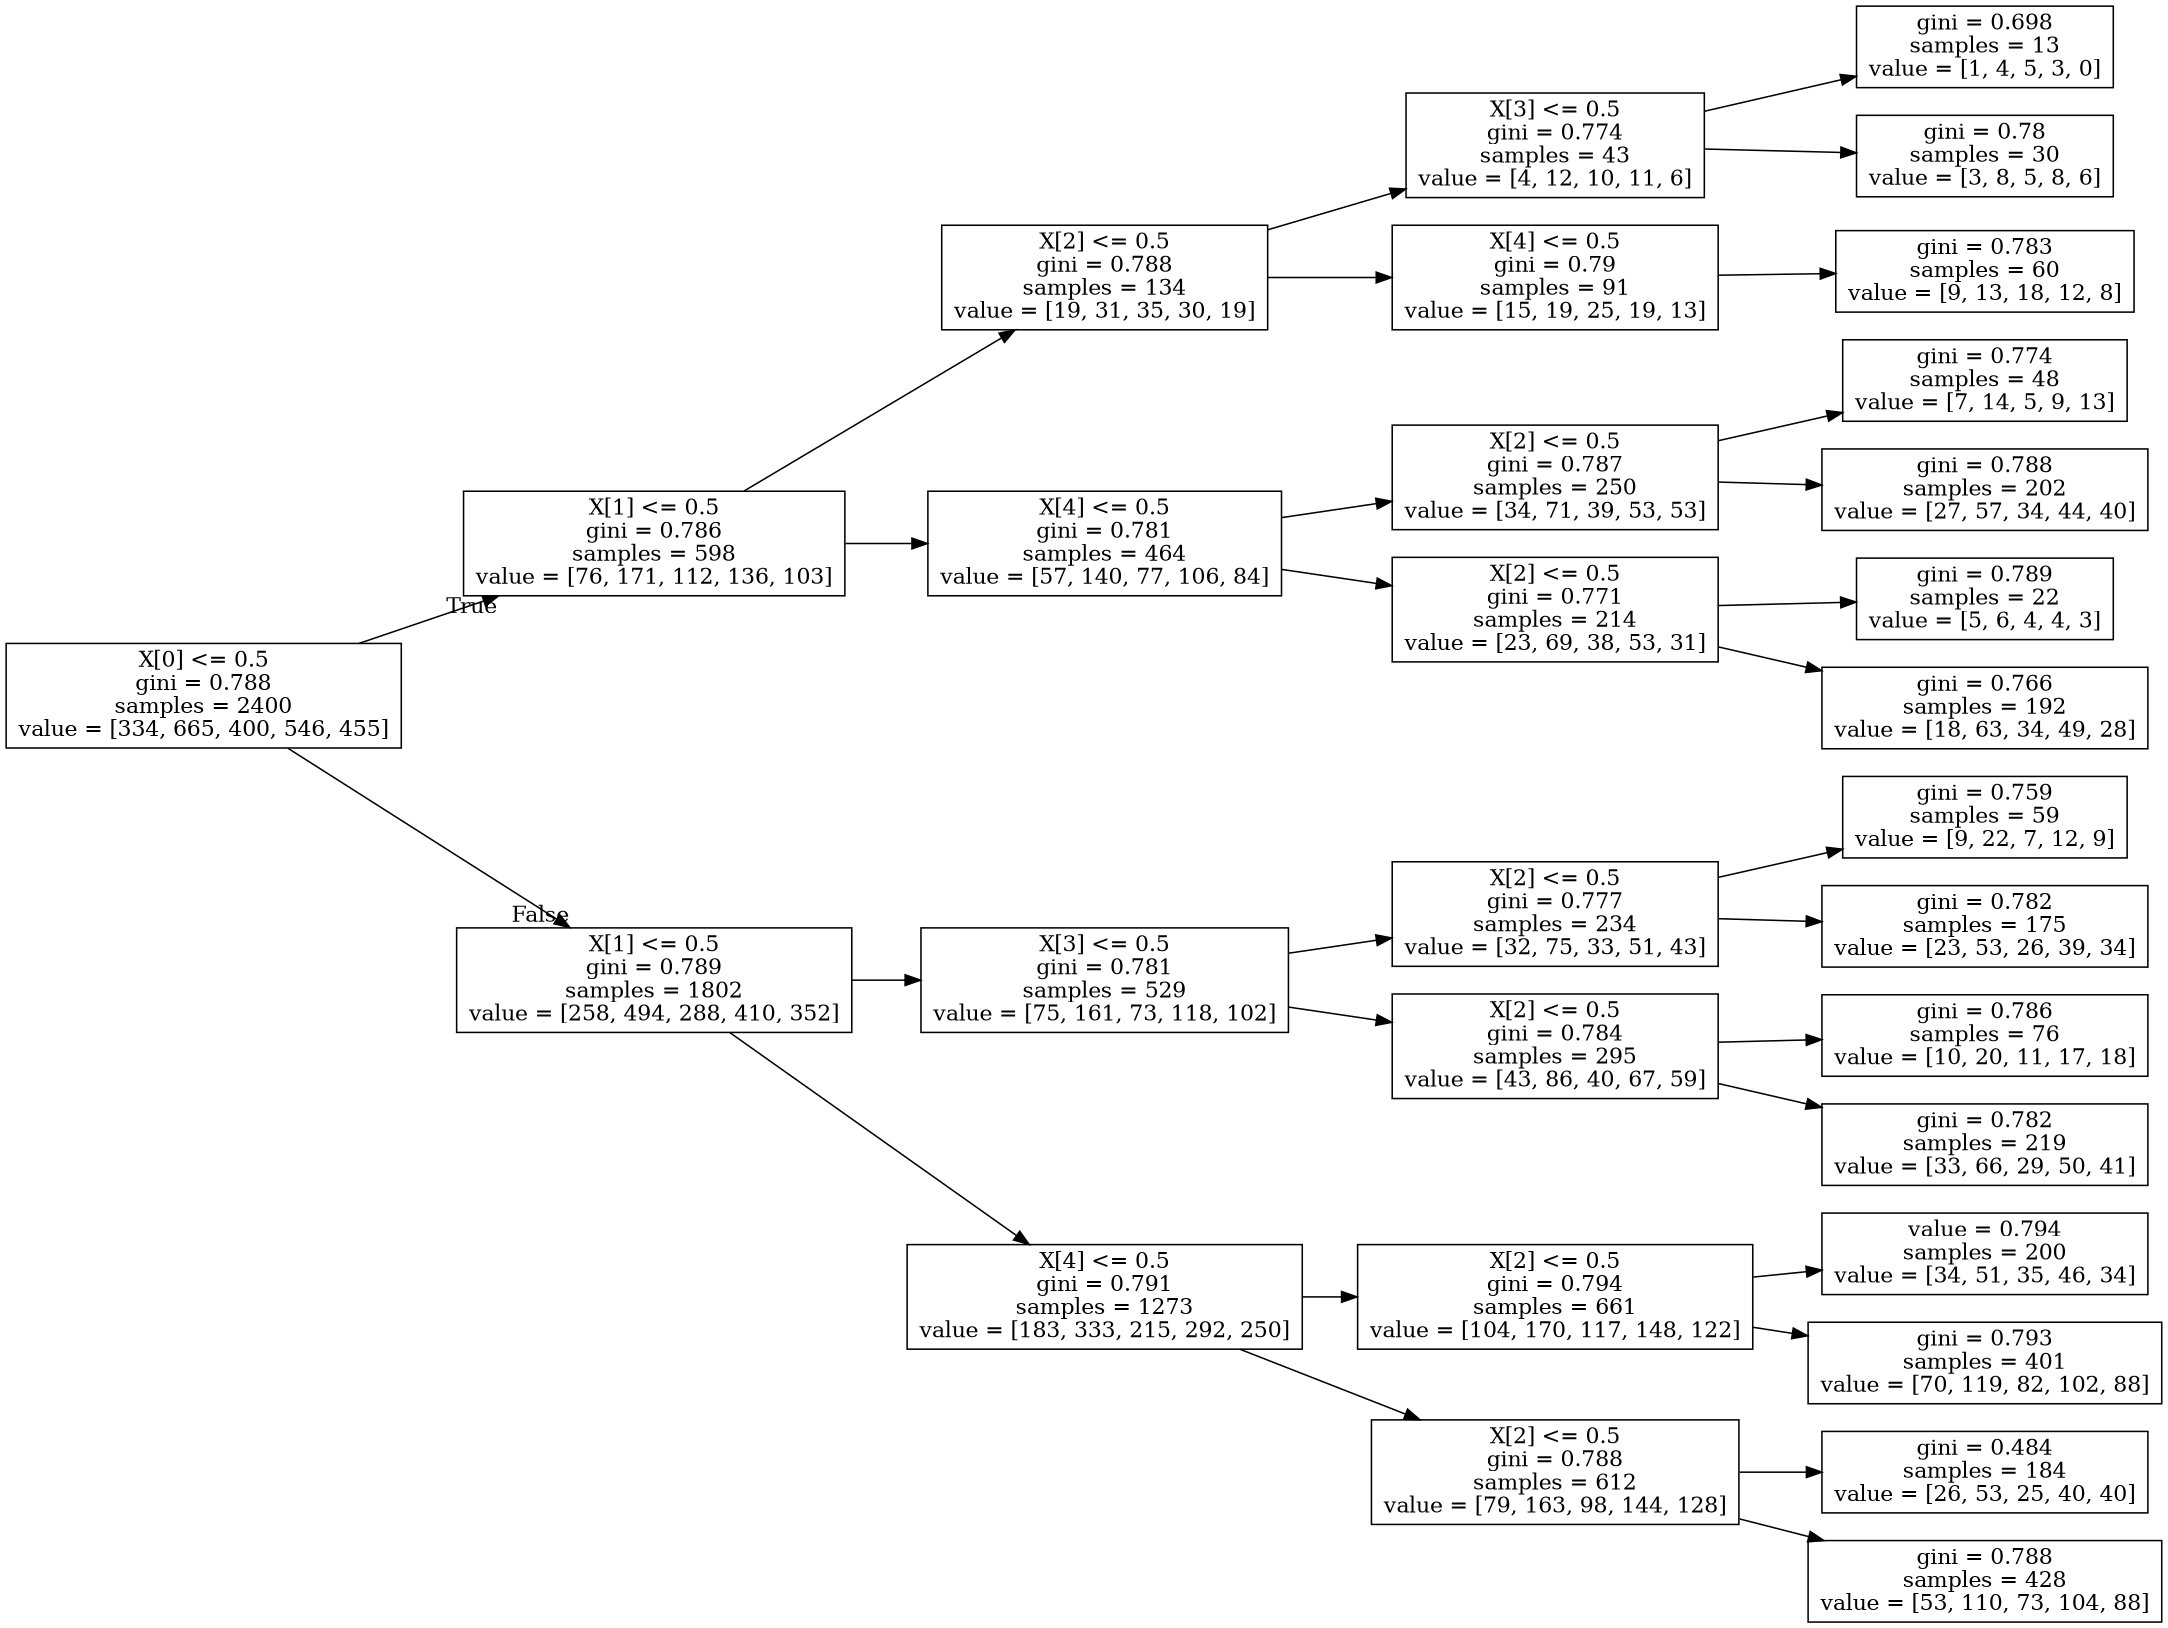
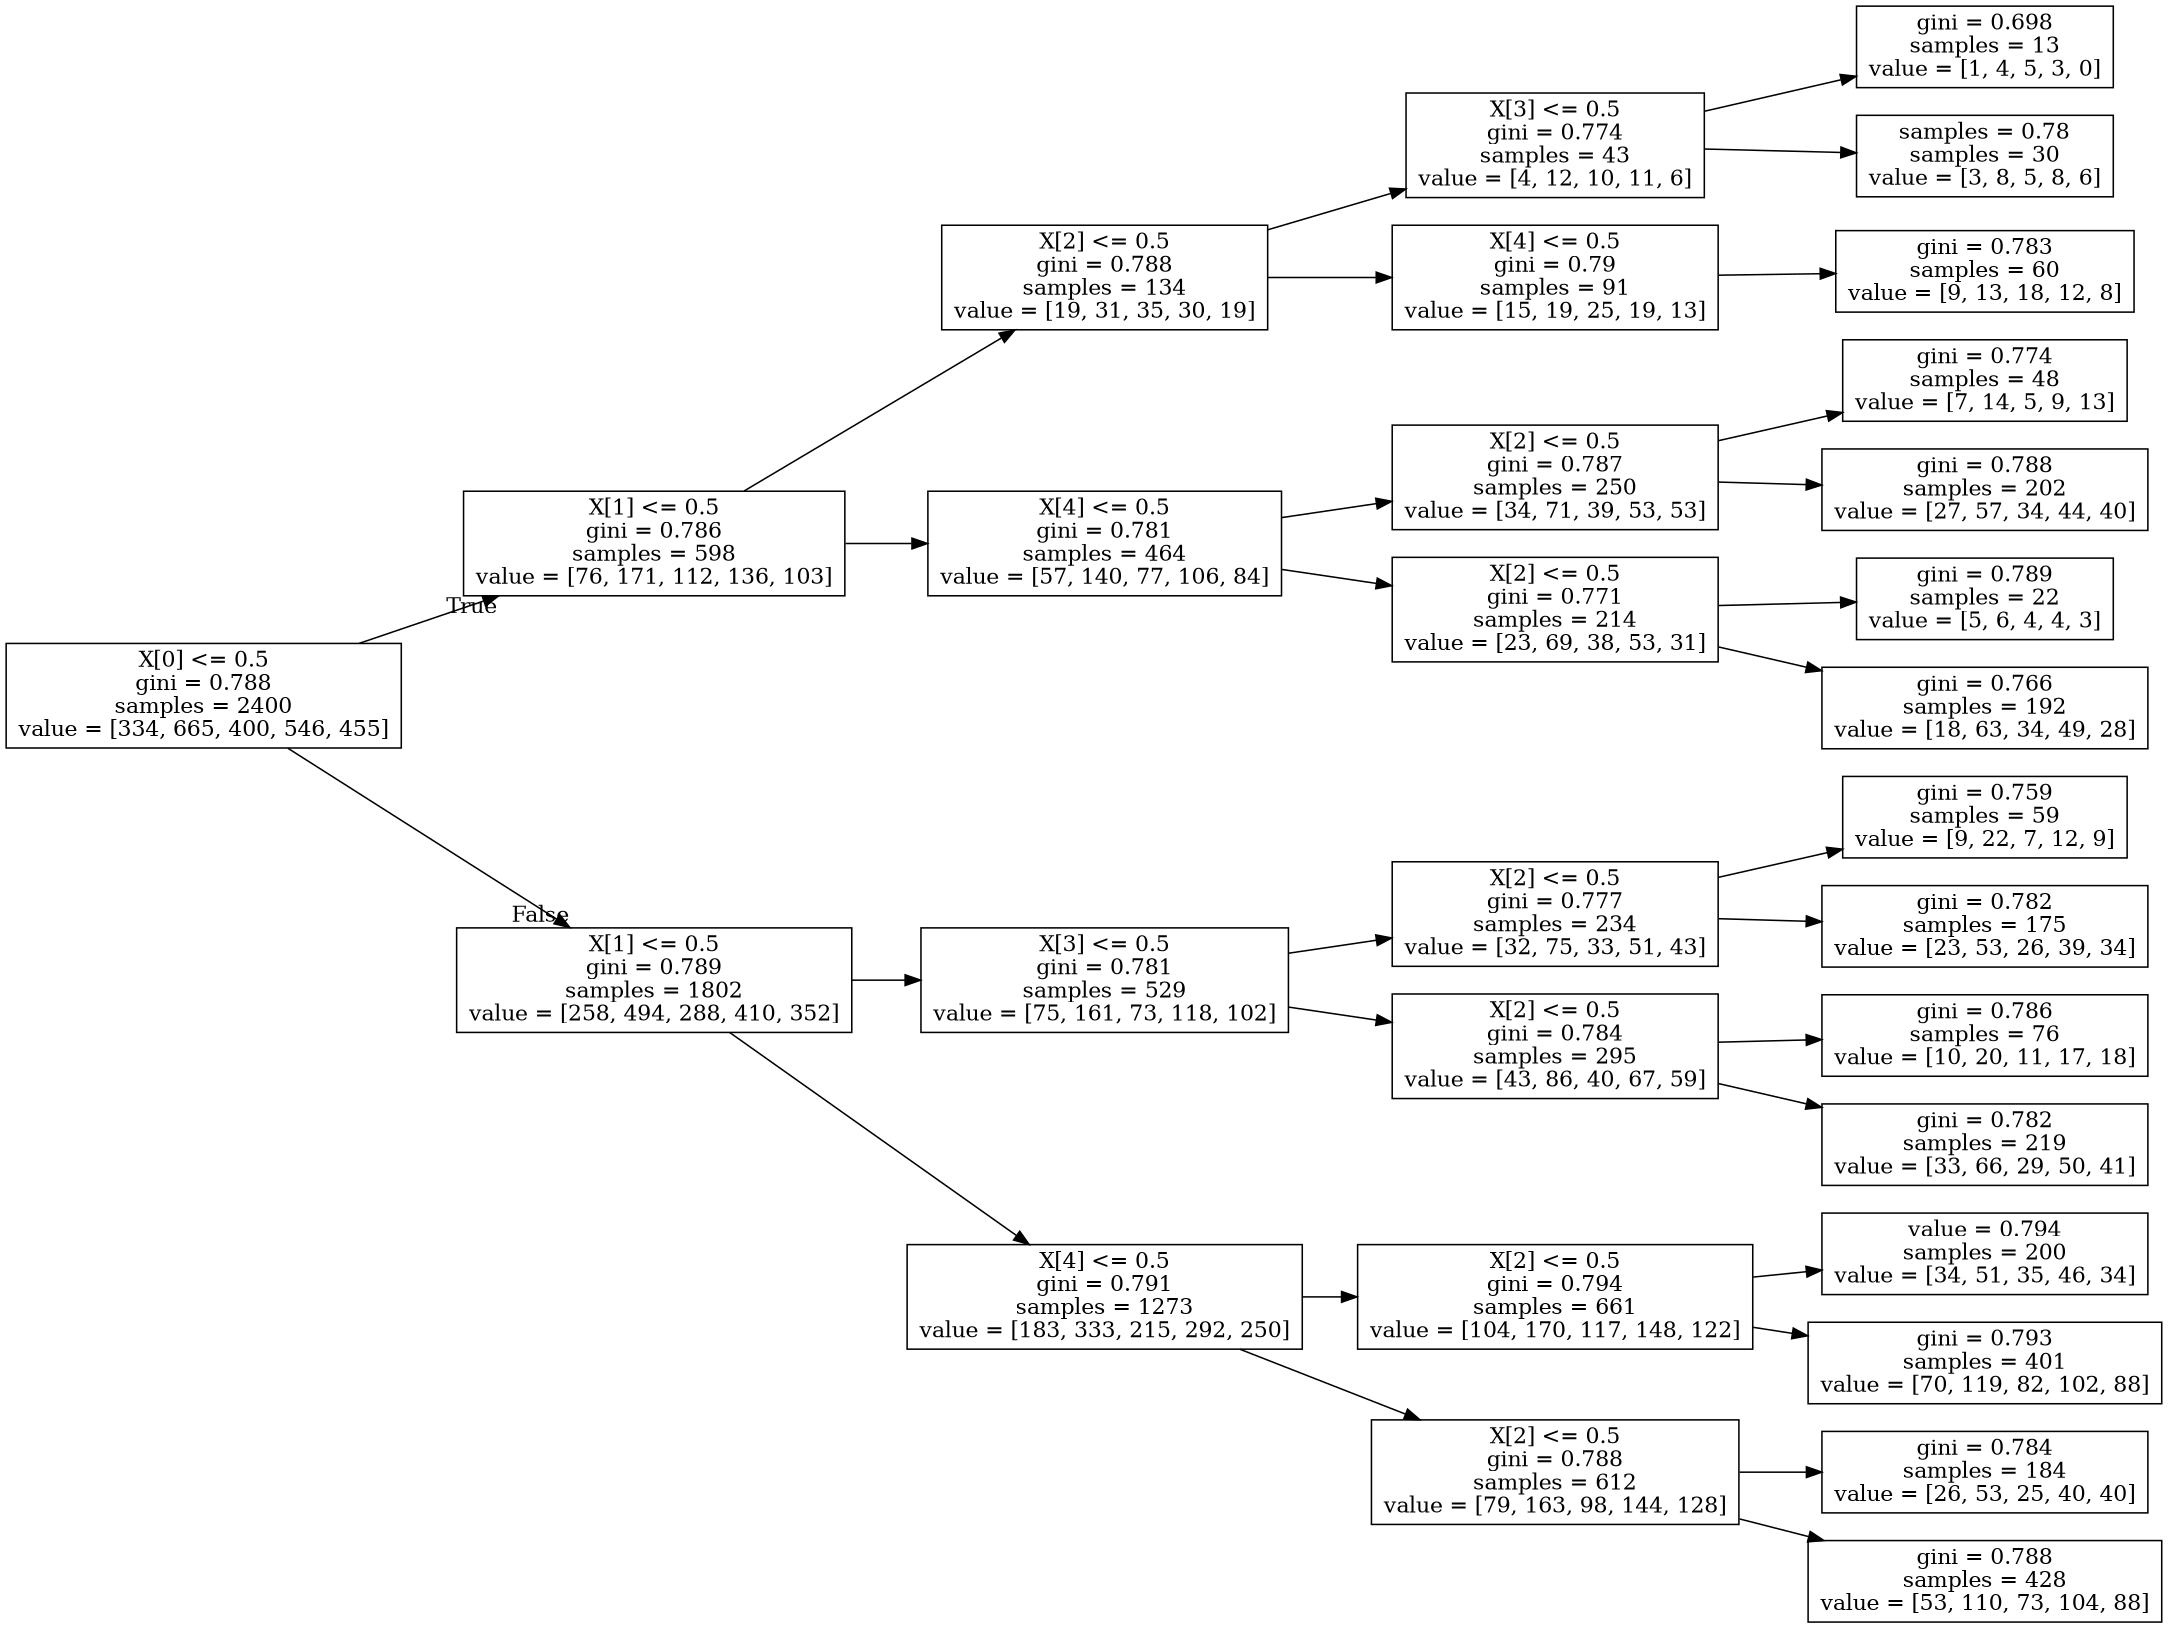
node "gini = 0.78 samples = 30 value = [3, 8, 5, 8, 6]": label "gini = 0.78 samples = 30 value = [3, 8, 5, 8, 6]" -> "samples = 0.78 samples = 30 value = [3, 8, 5, 8, 6]"
node "gini = 0.484 samples = 184 value = [26, 53, 25, 40, 40]": label "gini = 0.484 samples = 184 value = [26, 53, 25, 40, 40]" -> "gini = 0.784 samples = 184 value = [26, 53, 25, 40, 40]"
